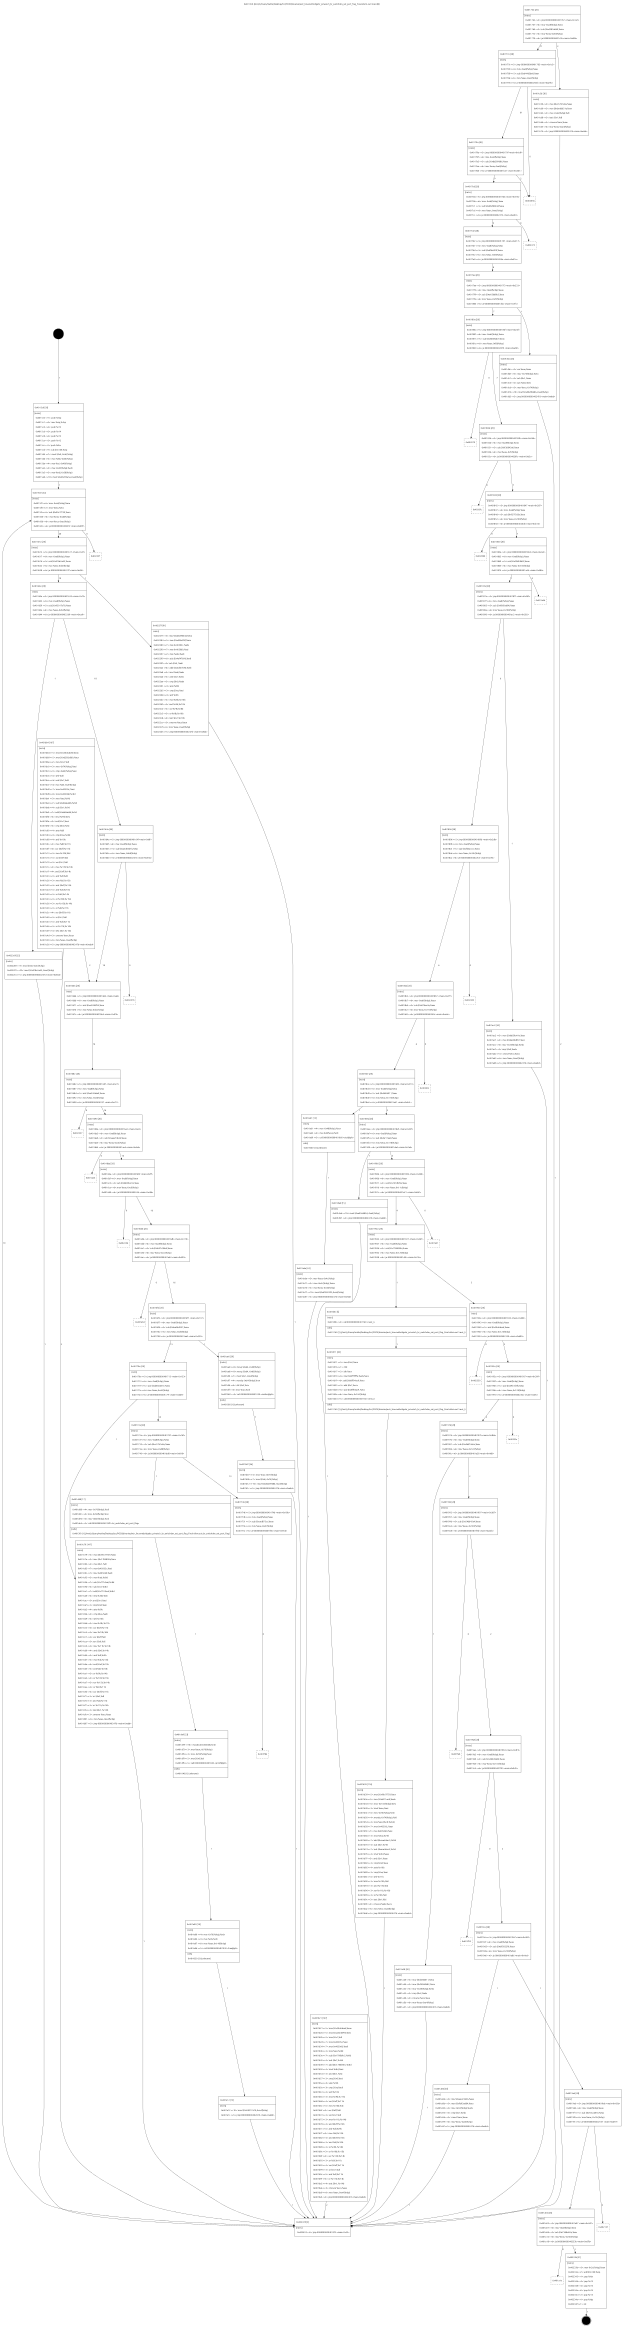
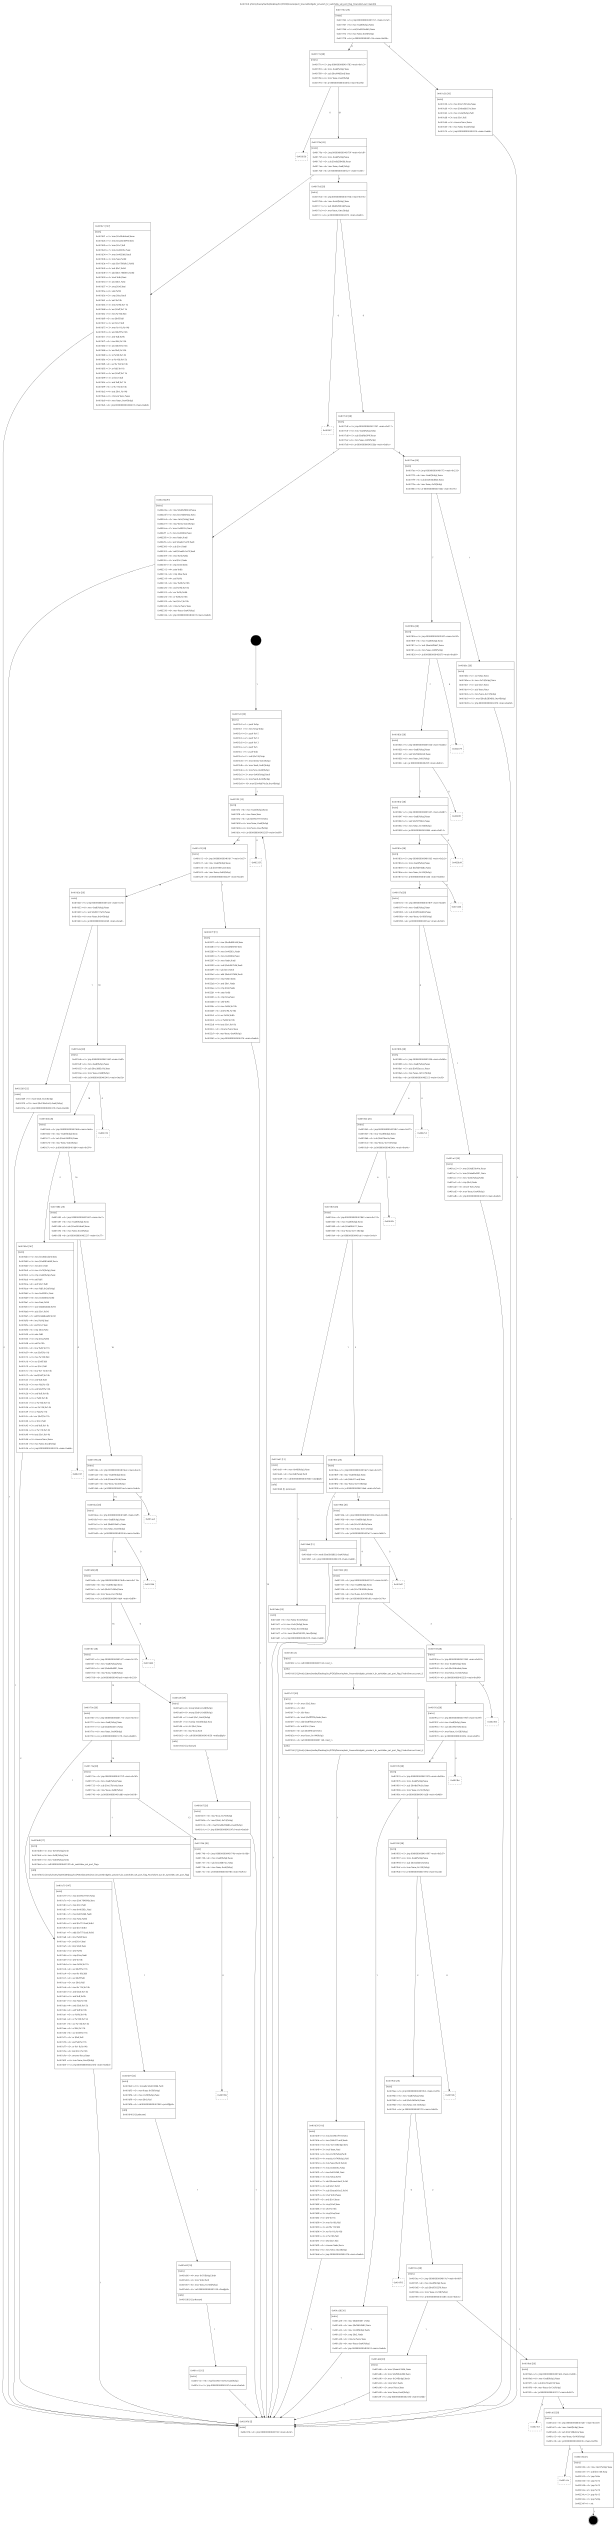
edge "0x40179a [28]" -> "0x40205b": now "0x40179a [28]" -> "0x401b21 [147]"
node "0x4022da [97]": added
edge "0x401bb4 [167]" -> "0x401666 [28]": reversed
